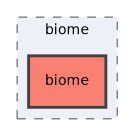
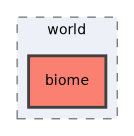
cluster "biome": label "biome" -> "world"
